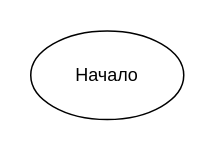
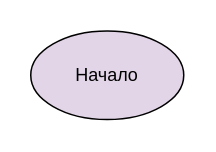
node "Начало": fillcolor #ffffff -> #e1d5e7
